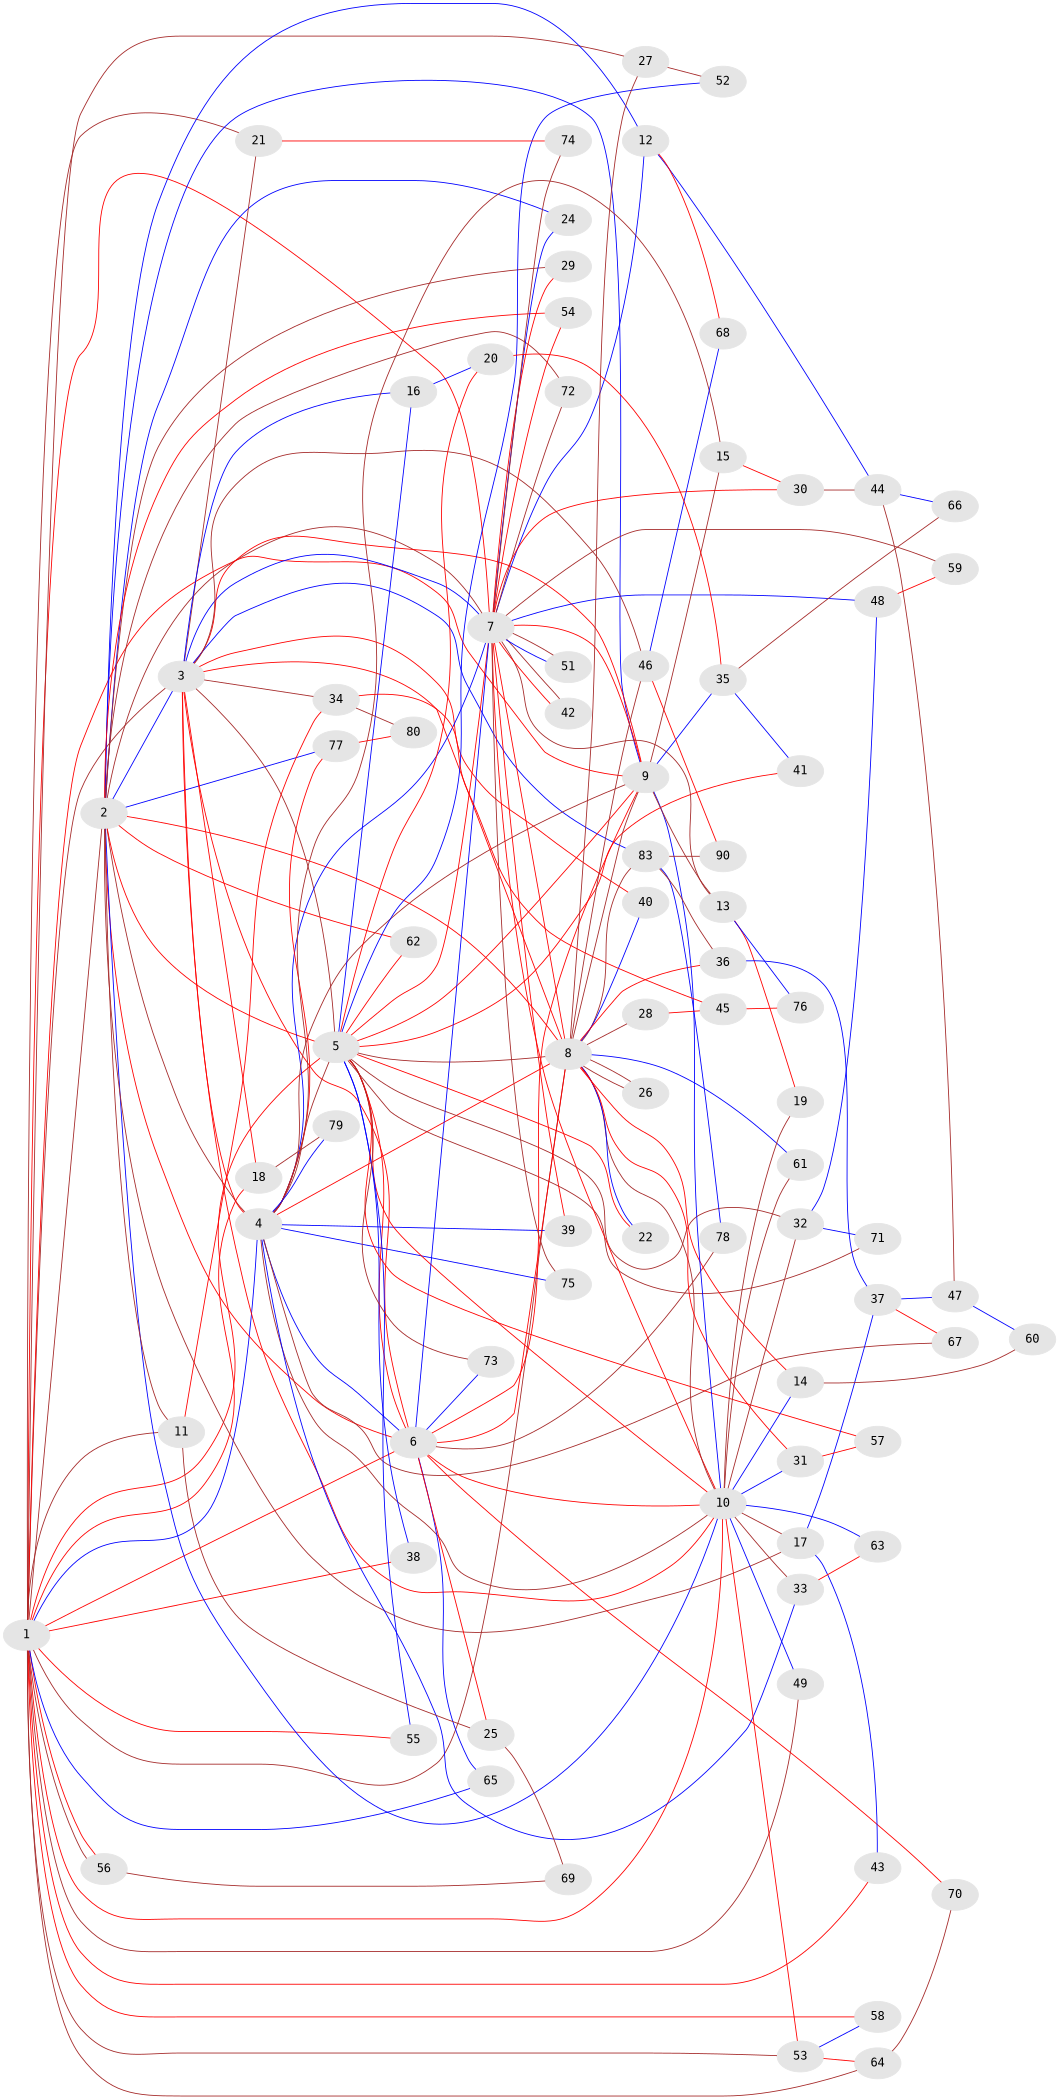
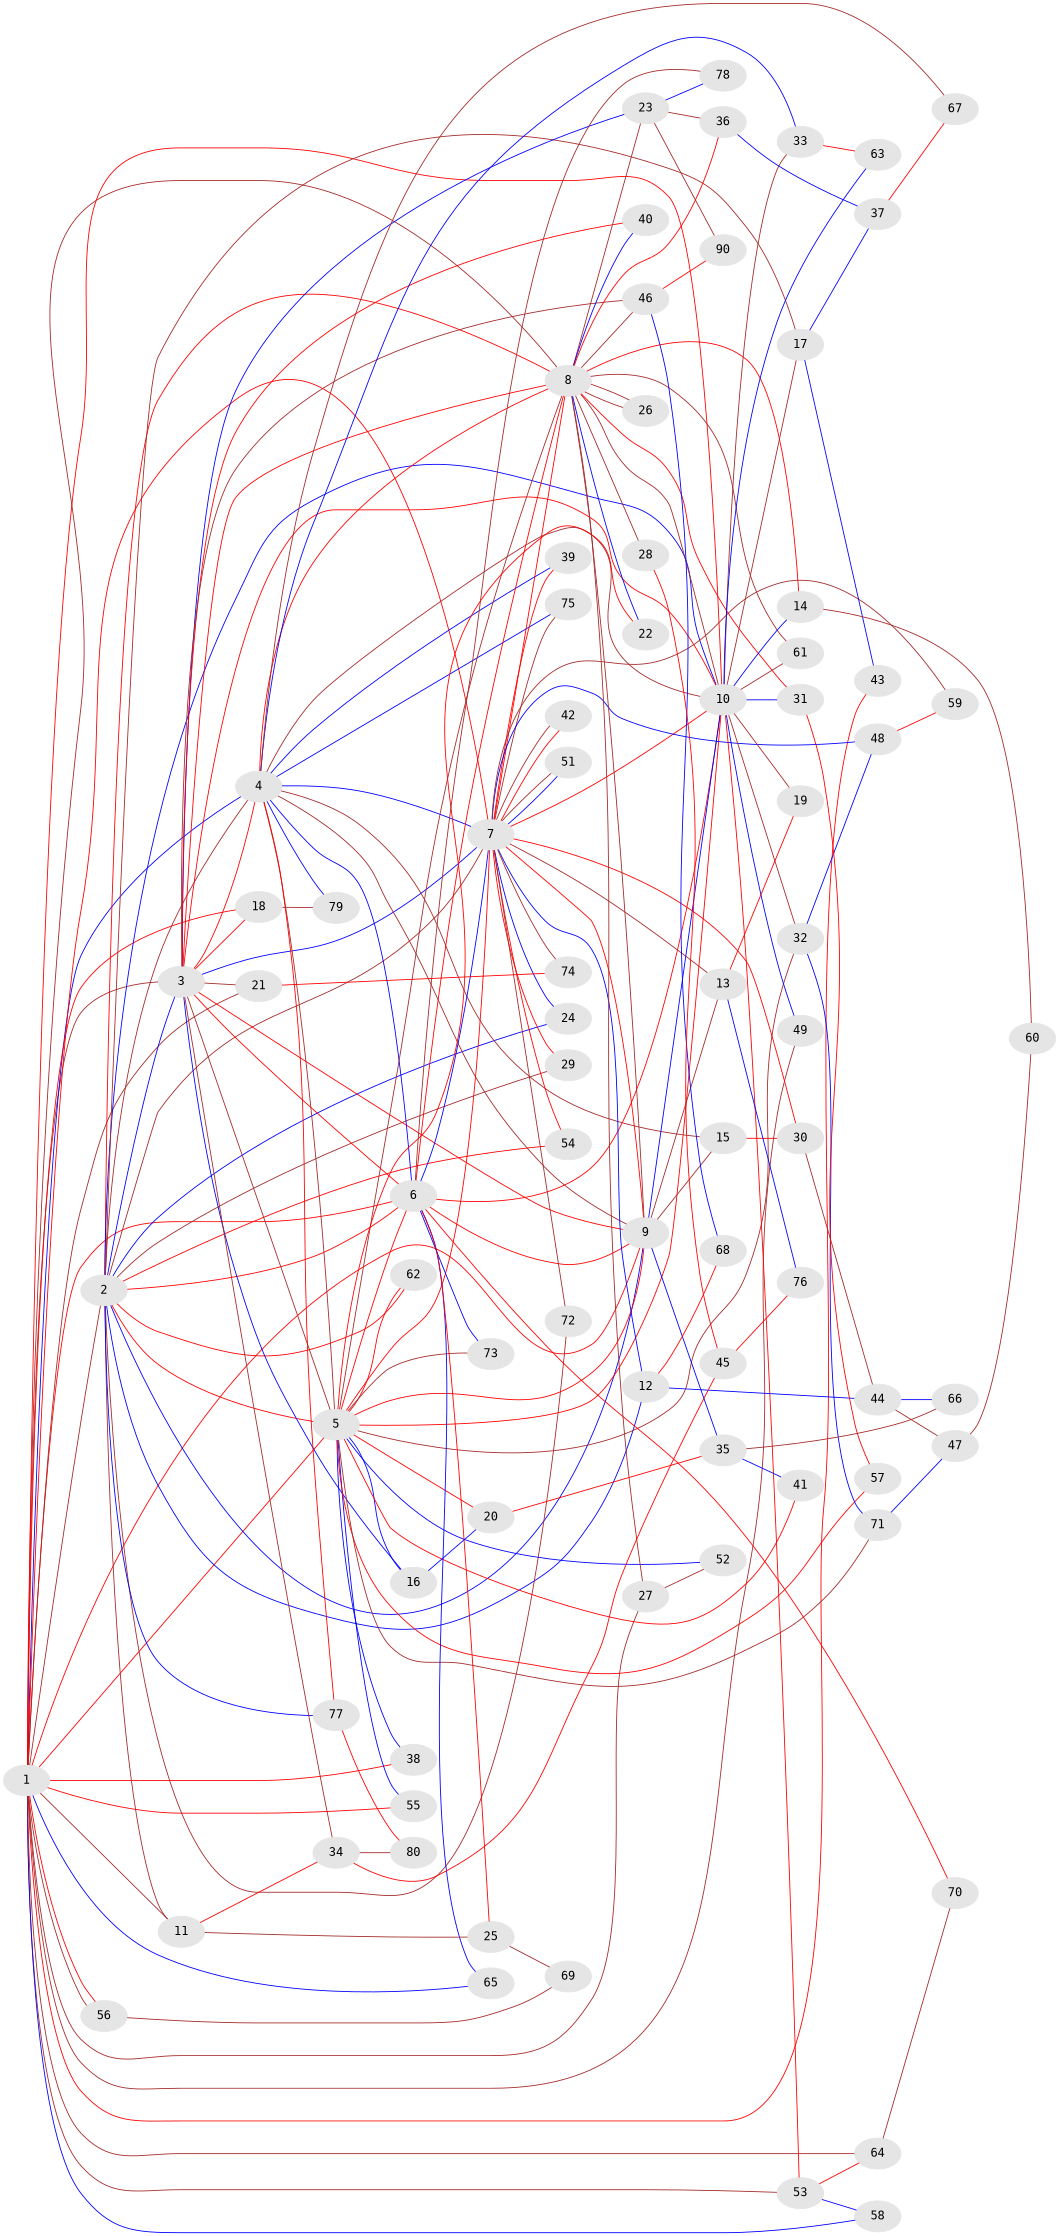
node "83": label "83" -> "23"
edge "8" -- "61": color blue -> brown
edge "47" -- "37": now "47" -- "71"
edge "47" -- "60": color blue -> brown
edge "1" -- "58": color red -> blue
